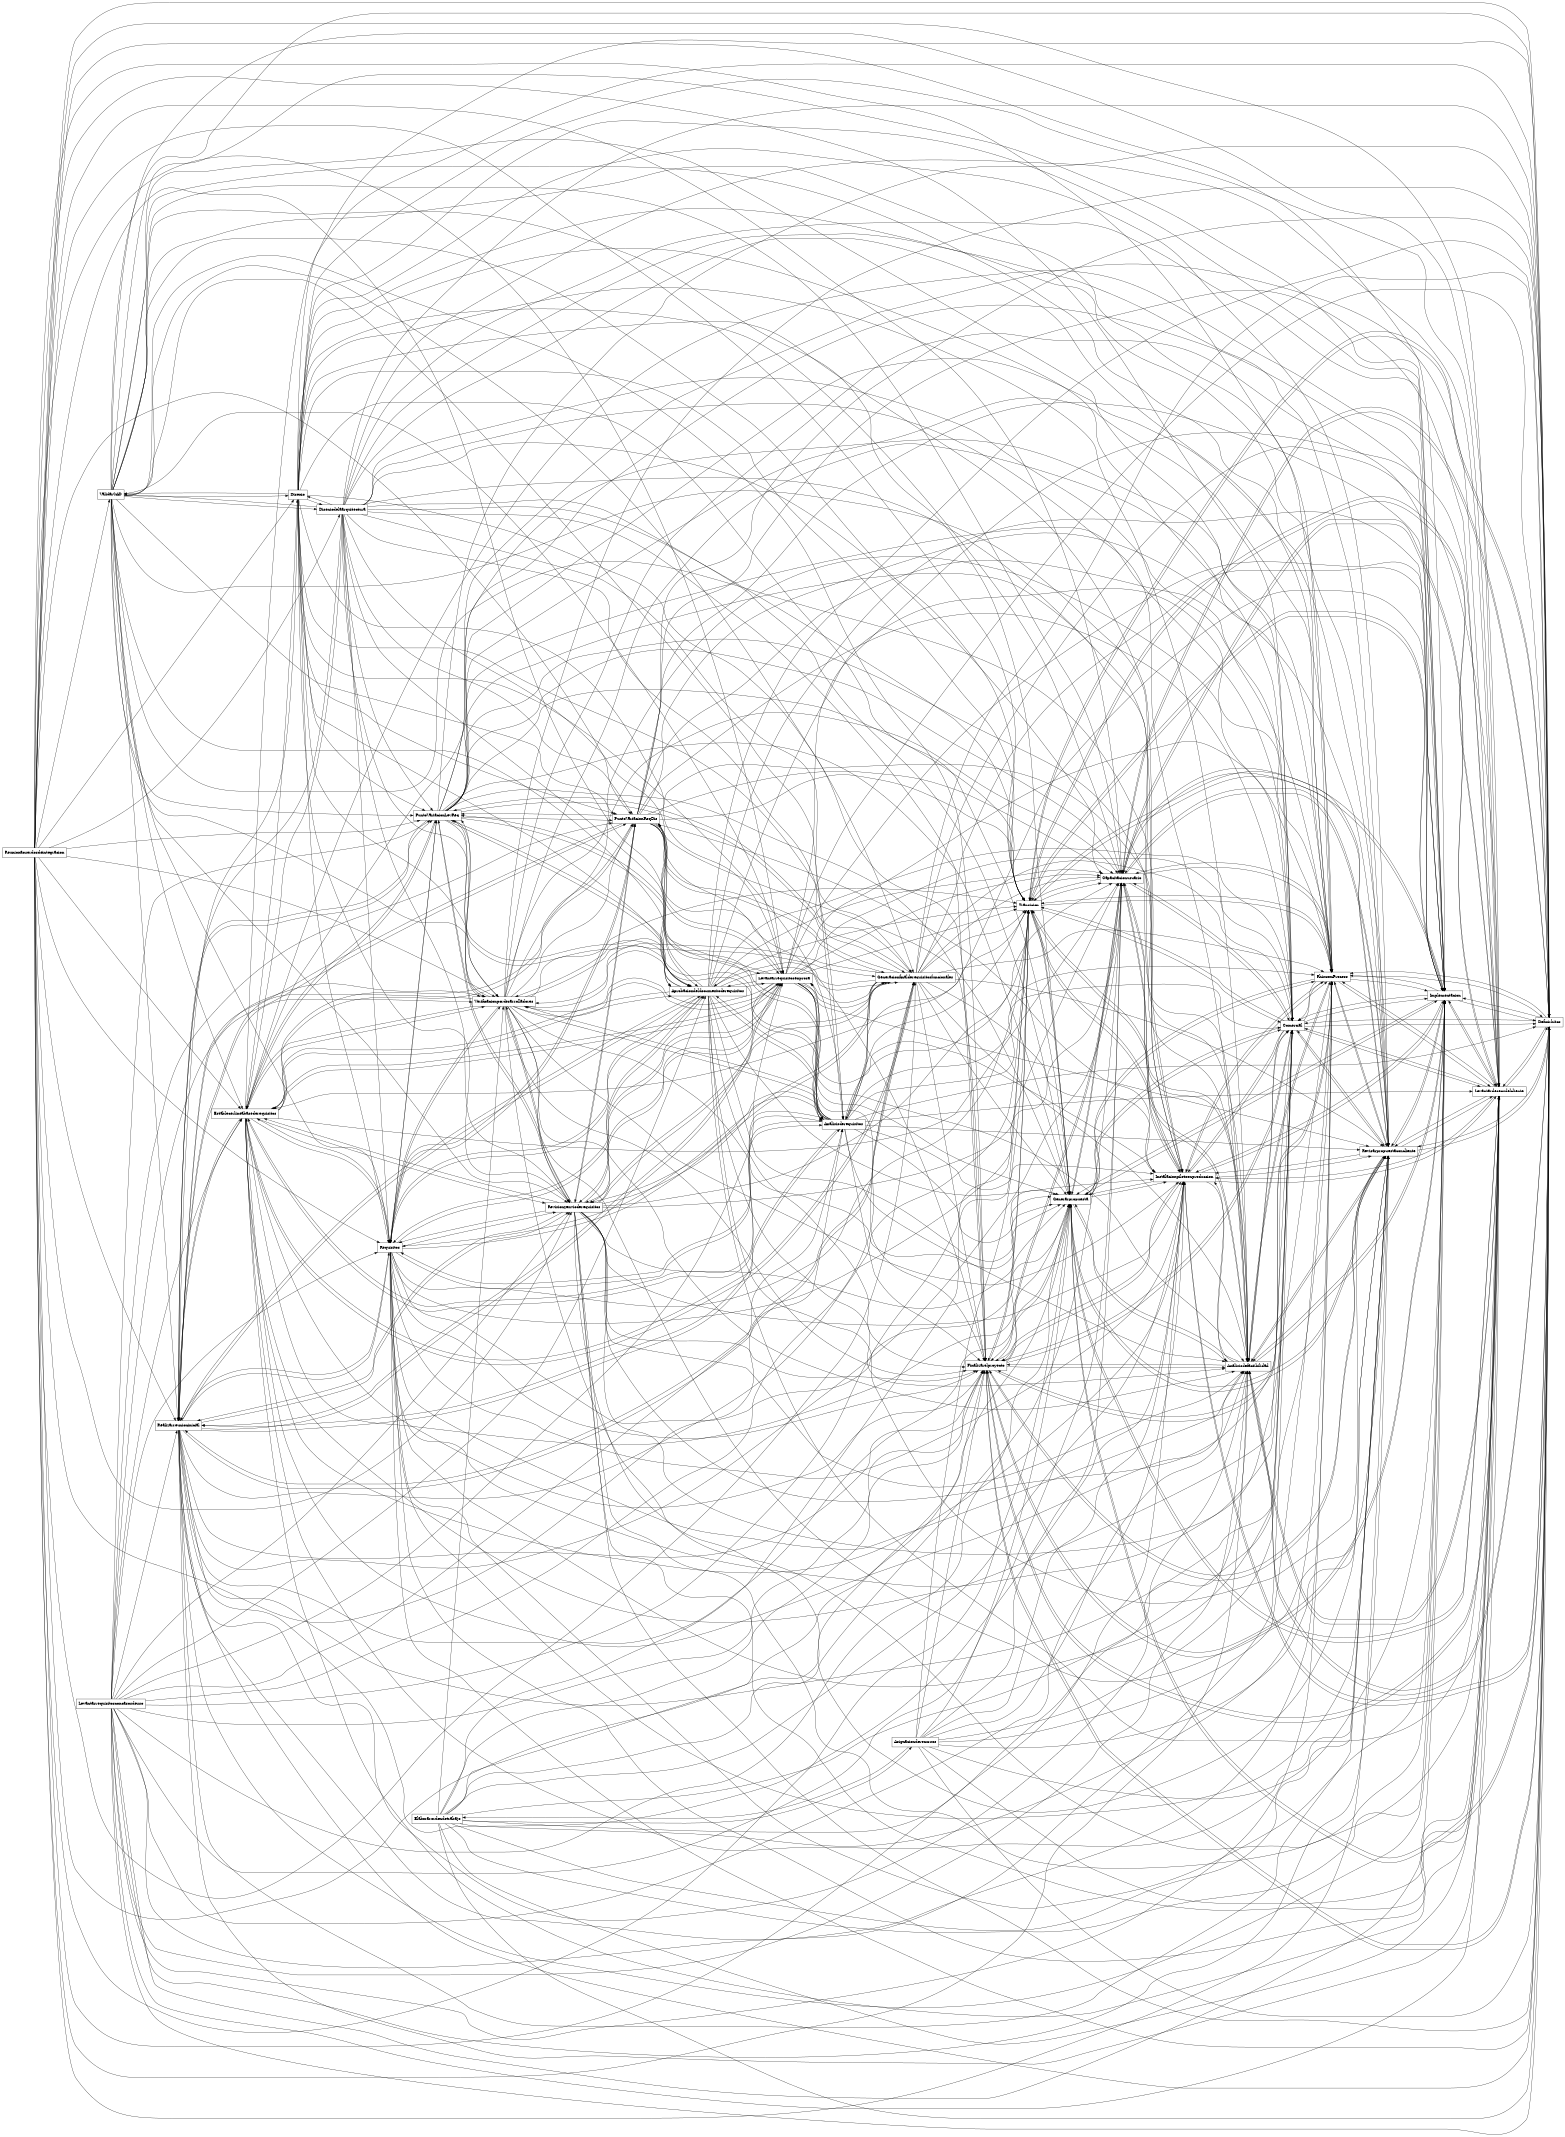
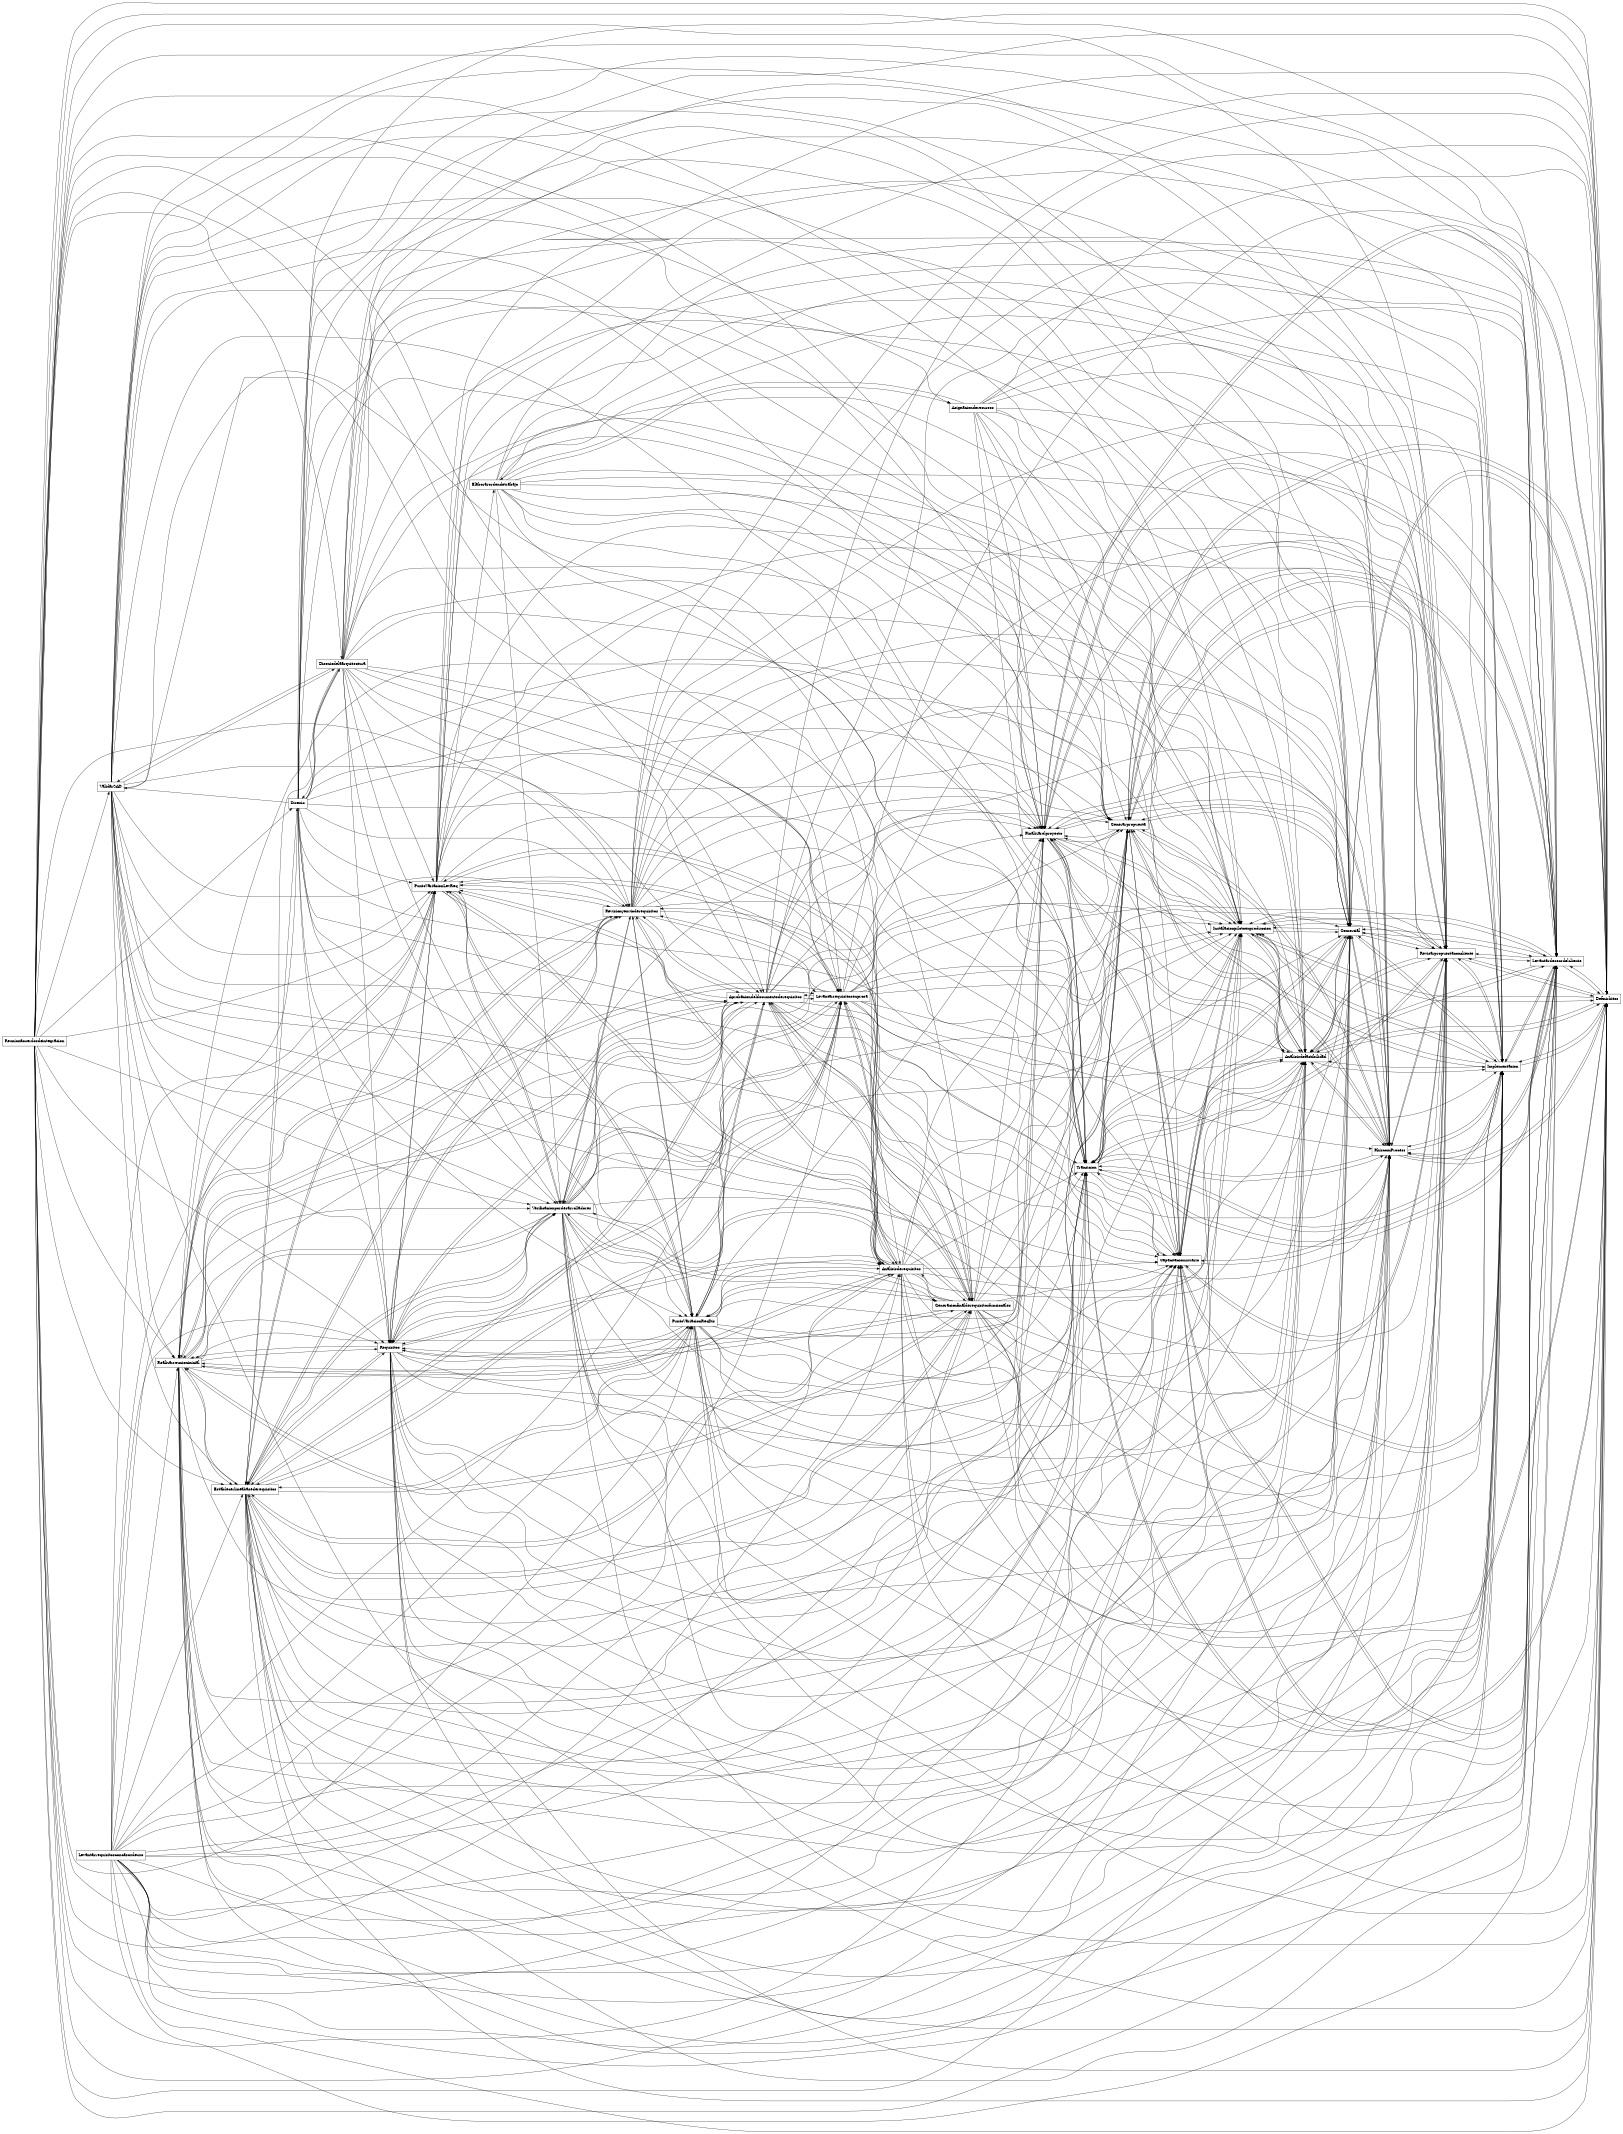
edge "ValidarSAD" -> "Disenio": now "ValidarSAD" -> "Asignacionderecursos"
edge "PuntoVariacionLevReq" -> "Capacitacionusuario": now "PuntoVariacionLevReq" -> "Elaborarordendetrabajo"
